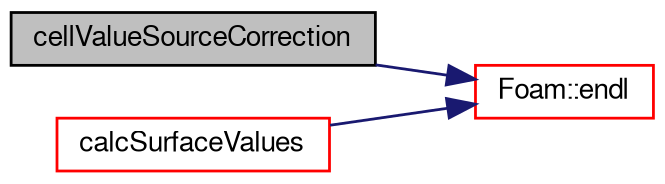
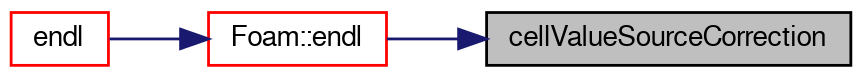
edge "cellValueSourceCorrection" -> "Foam::endl": reversed
node "calcSurfaceValues": label "calcSurfaceValues" -> "endl"
